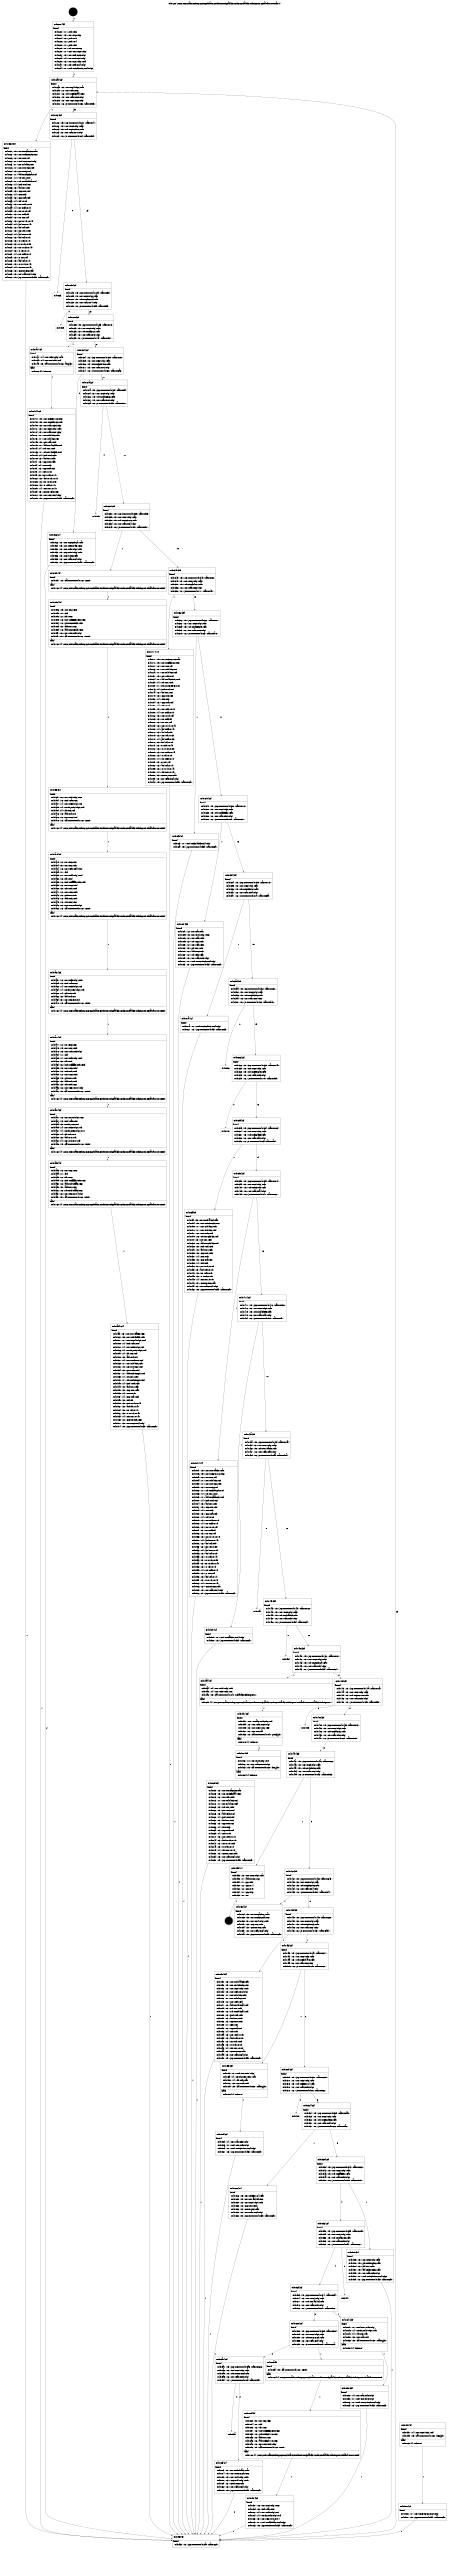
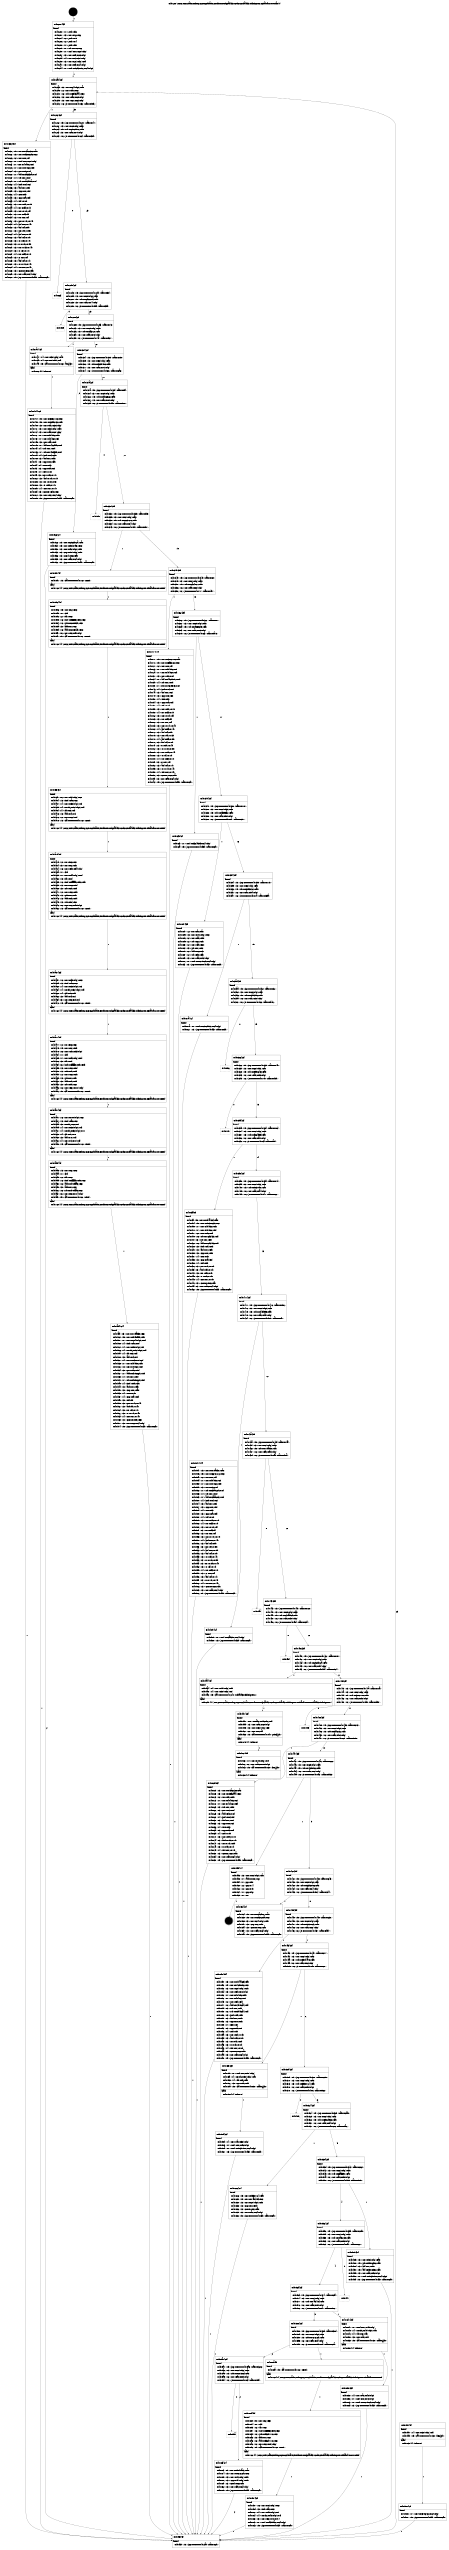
edge "0x4013f8 [25]" -> "0x401941 [144]": removed, label "1"
edge "0x40148e [25]" -> "0x401c09 [83]": added, label "1"
